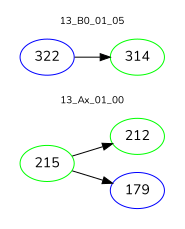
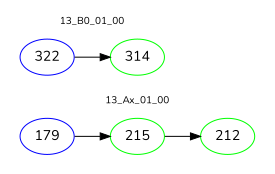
cluster "13_B0_01_05": label "13_B0_01_05" -> "13_B0_01_00"
edge "215" -> "179": reversed
